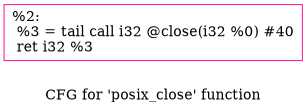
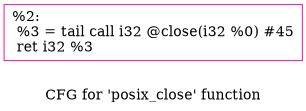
node "%2:": text "%3 = tail call i32 @close(i32 %0) #40" -> "%3 = tail call i32 @close(i32 %0) #45"
